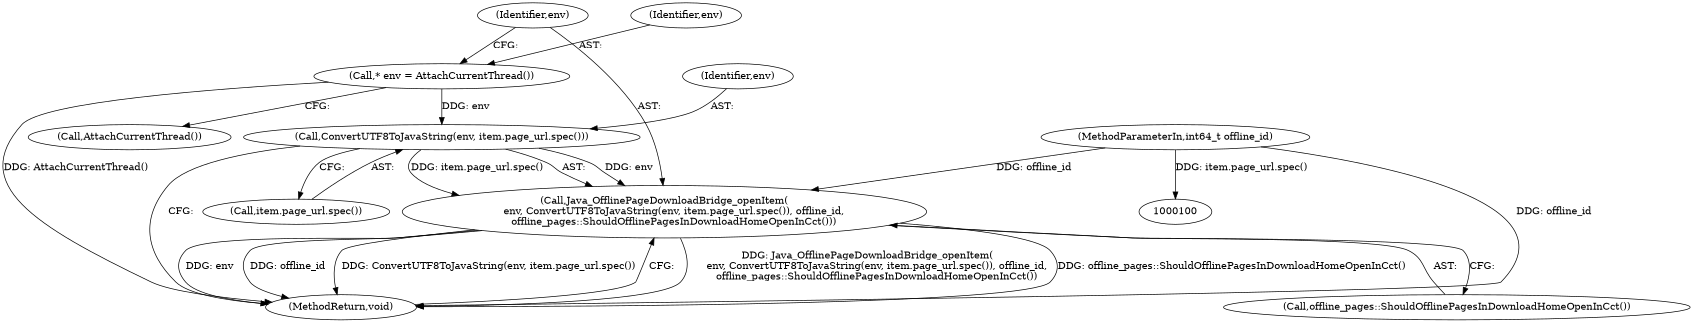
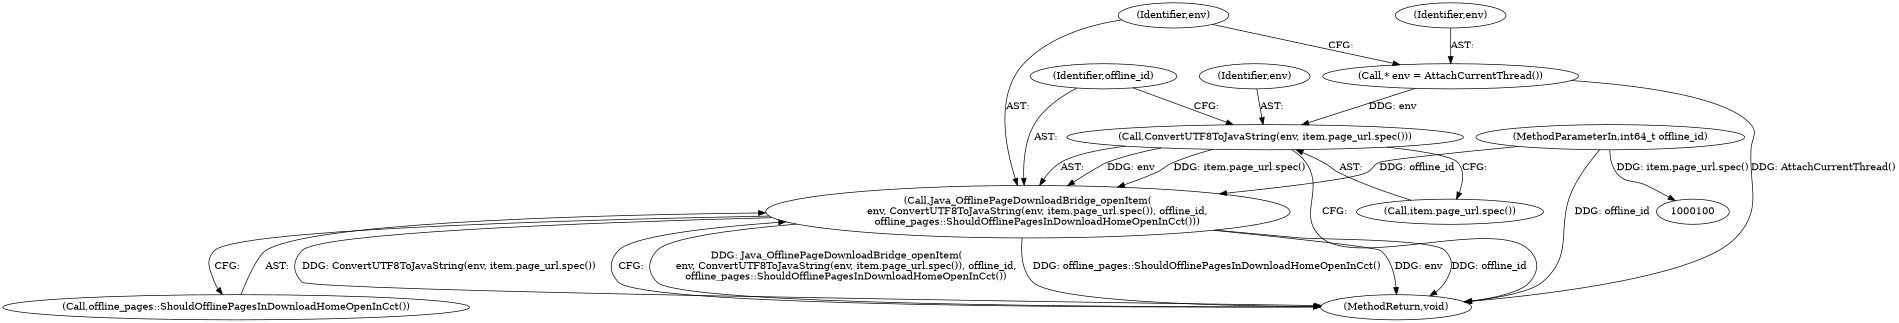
node "(Identifier,offline_id)": added
node "(Call,AttachCurrentThread())": removed
